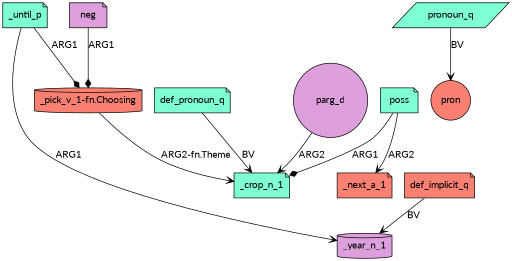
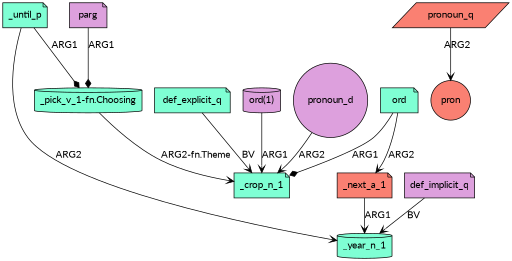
node "neg": label "neg" -> "parg"
node "pronoun_q": fillcolor aquamarine -> salmon
edge "pronoun_q" -> "pron": label "BV" -> "ARG2"
node "_pick_v_1-fn.Choosing": fillcolor salmon -> aquamarine
node "def_pronoun_q": label "def_pronoun_q" -> "def_explicit_q"
node "ord(1)": added
node "parg_d": label "parg_d" -> "pronoun_d"
node "poss": label "poss" -> "ord"
edge "_until_p" -> "_year_n_1": label "ARG1" -> "ARG2"
node "def_implicit_q": fillcolor salmon -> plum
edge "_next_a_1" -> "_year_n_1": added, label "ARG1"
node "_year_n_1": fillcolor plum -> aquamarine
